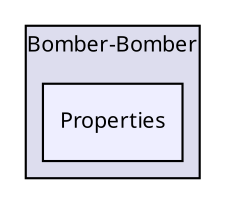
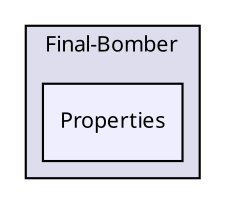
cluster "Bomber-Bomber": label "Bomber-Bomber" -> "Final-Bomber"
